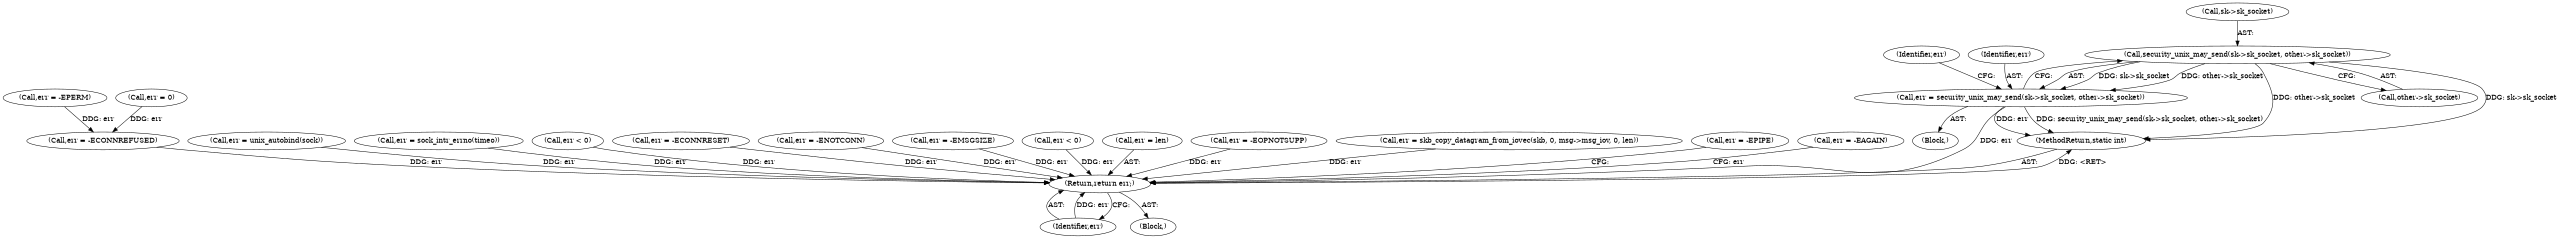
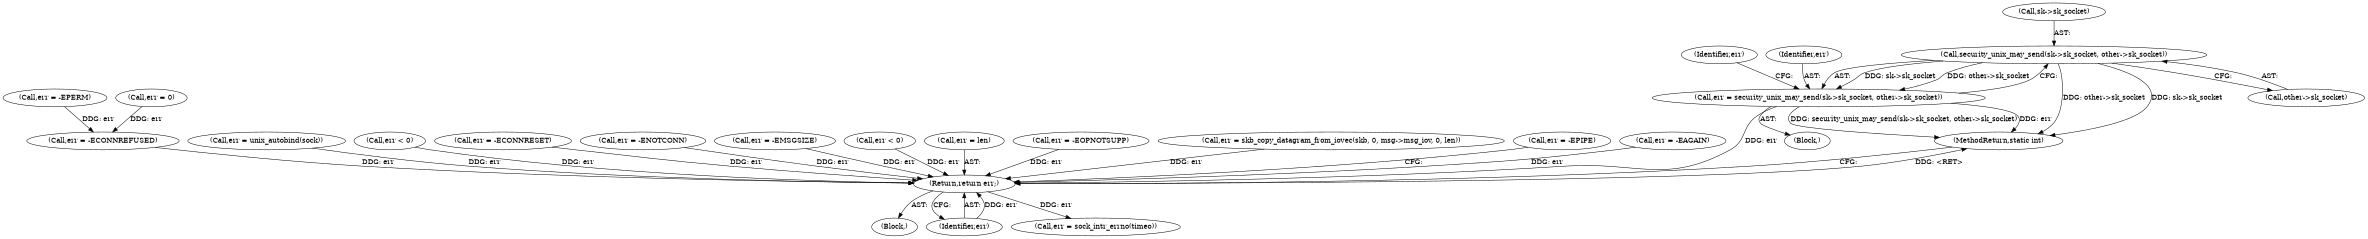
edge "(Call,err = -EAGAIN)" -> "(Return,return err;)": label "CFG: err" -> "DDG: err"
edge "(MethodReturn,static int)" -> "(Return,return err;)": label "AST: " -> "CFG: "
edge "(Call,err = sock_intr_errno(timeo))" -> "(Return,return err;)": reversed
